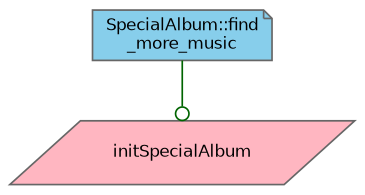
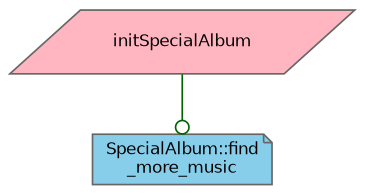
edge "SpecialAlbum::find _more_music" -> "initSpecialAlbum": reversed
